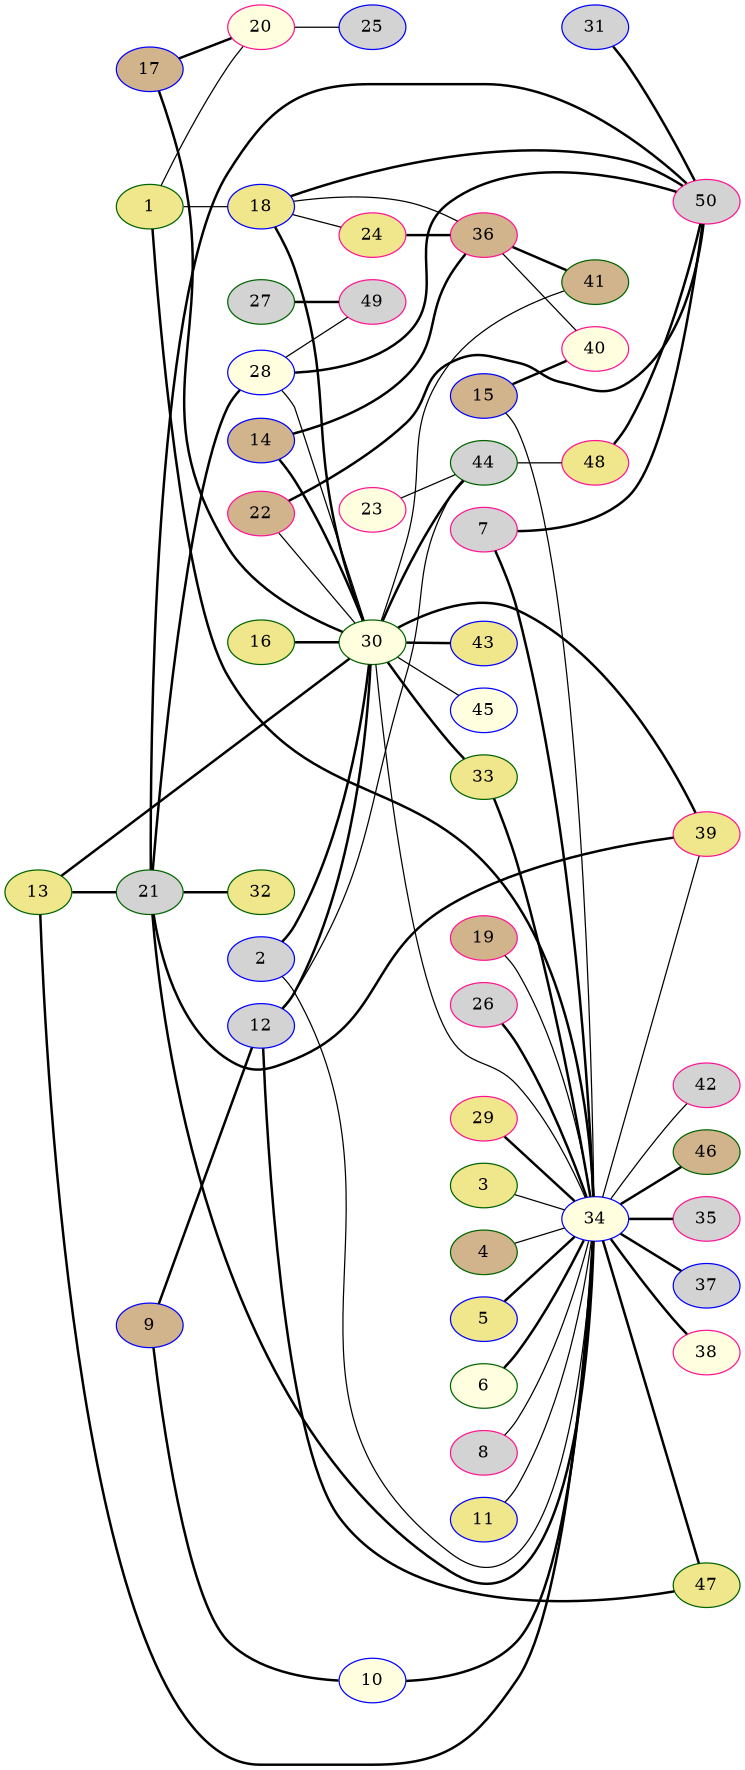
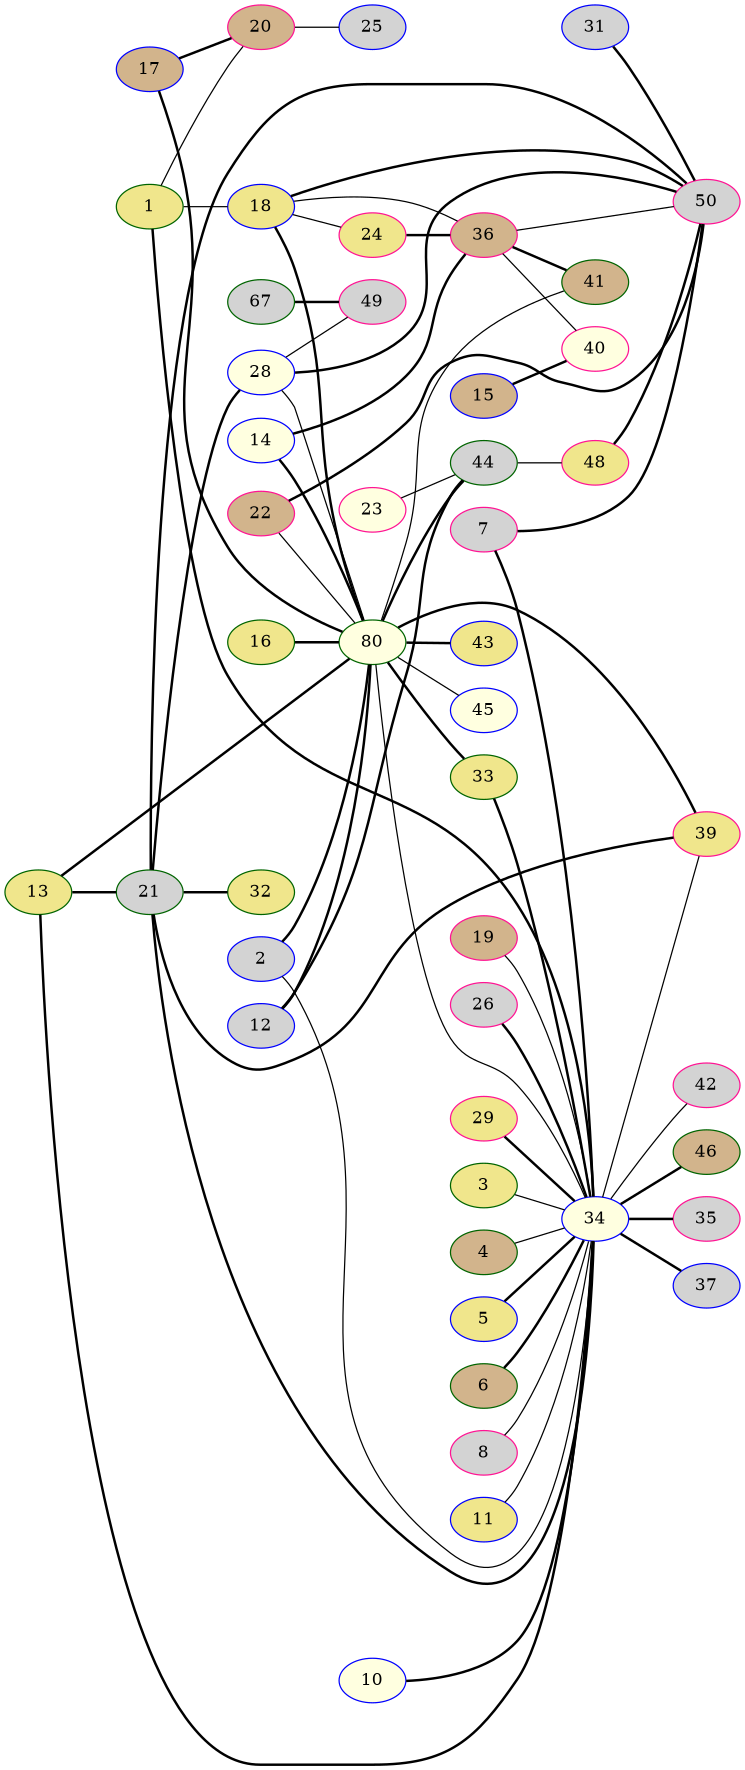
node "20": fillcolor lightyellow -> tan
edge "50" -- "36": added
node "27": label "27" -> "67"
node "14": fillcolor tan -> lightyellow
node "30": label "30" -> "80"
edge "44" -- "12": style solid -> bold
edge "15" -- "34": removed
node "9": removed
node "38": removed
node "6": fillcolor lightyellow -> tan
node "47": removed
